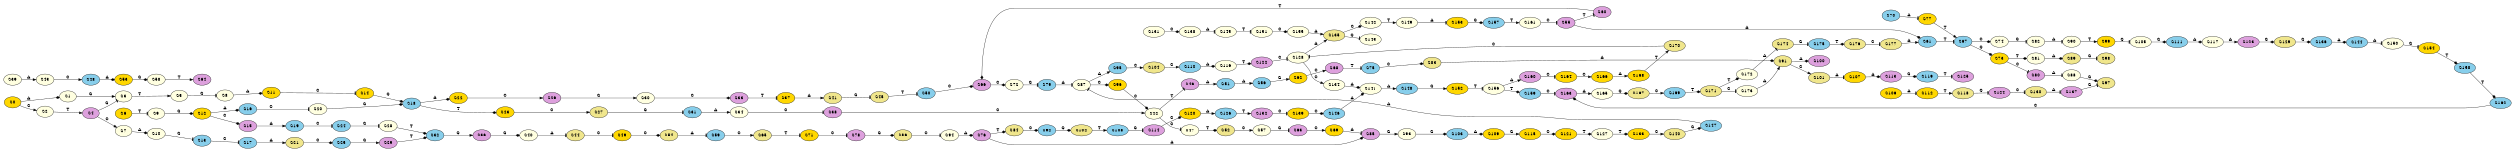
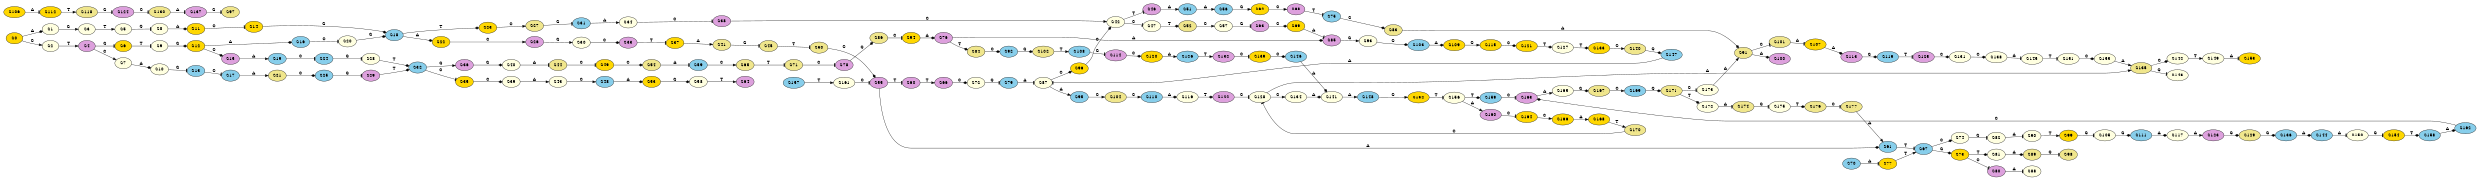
edge "S60" -> "S66": arrowhead diamond -> normal
edge "S153" -> "S157": removed, label "G"
node "S175": fillcolor skyblue -> lightyellow
edge "S125" -> "S131": added, label "C"
edge "S91" -> "S101": arrowhead normal -> tee
edge "S88" -> "S97": removed, label "G"
node "S35": added
edge "S158" -> "S162": label "T" -> "A"
edge "S50" -> "S66": now "S50" -> "S55"
edge "S169" -> "S171": label "T" -> "G"
node "S50": fillcolor skyblue -> khaki
edge "S4" -> "S3": now "S4" -> "S6"
edge "S63" -> "S69": arrowhead normal -> diamond
node "S71": fillcolor gold -> khaki
node "S94": fillcolor lightyellow -> gold
edge "S25" -> "S29": arrowhead normal -> tee
